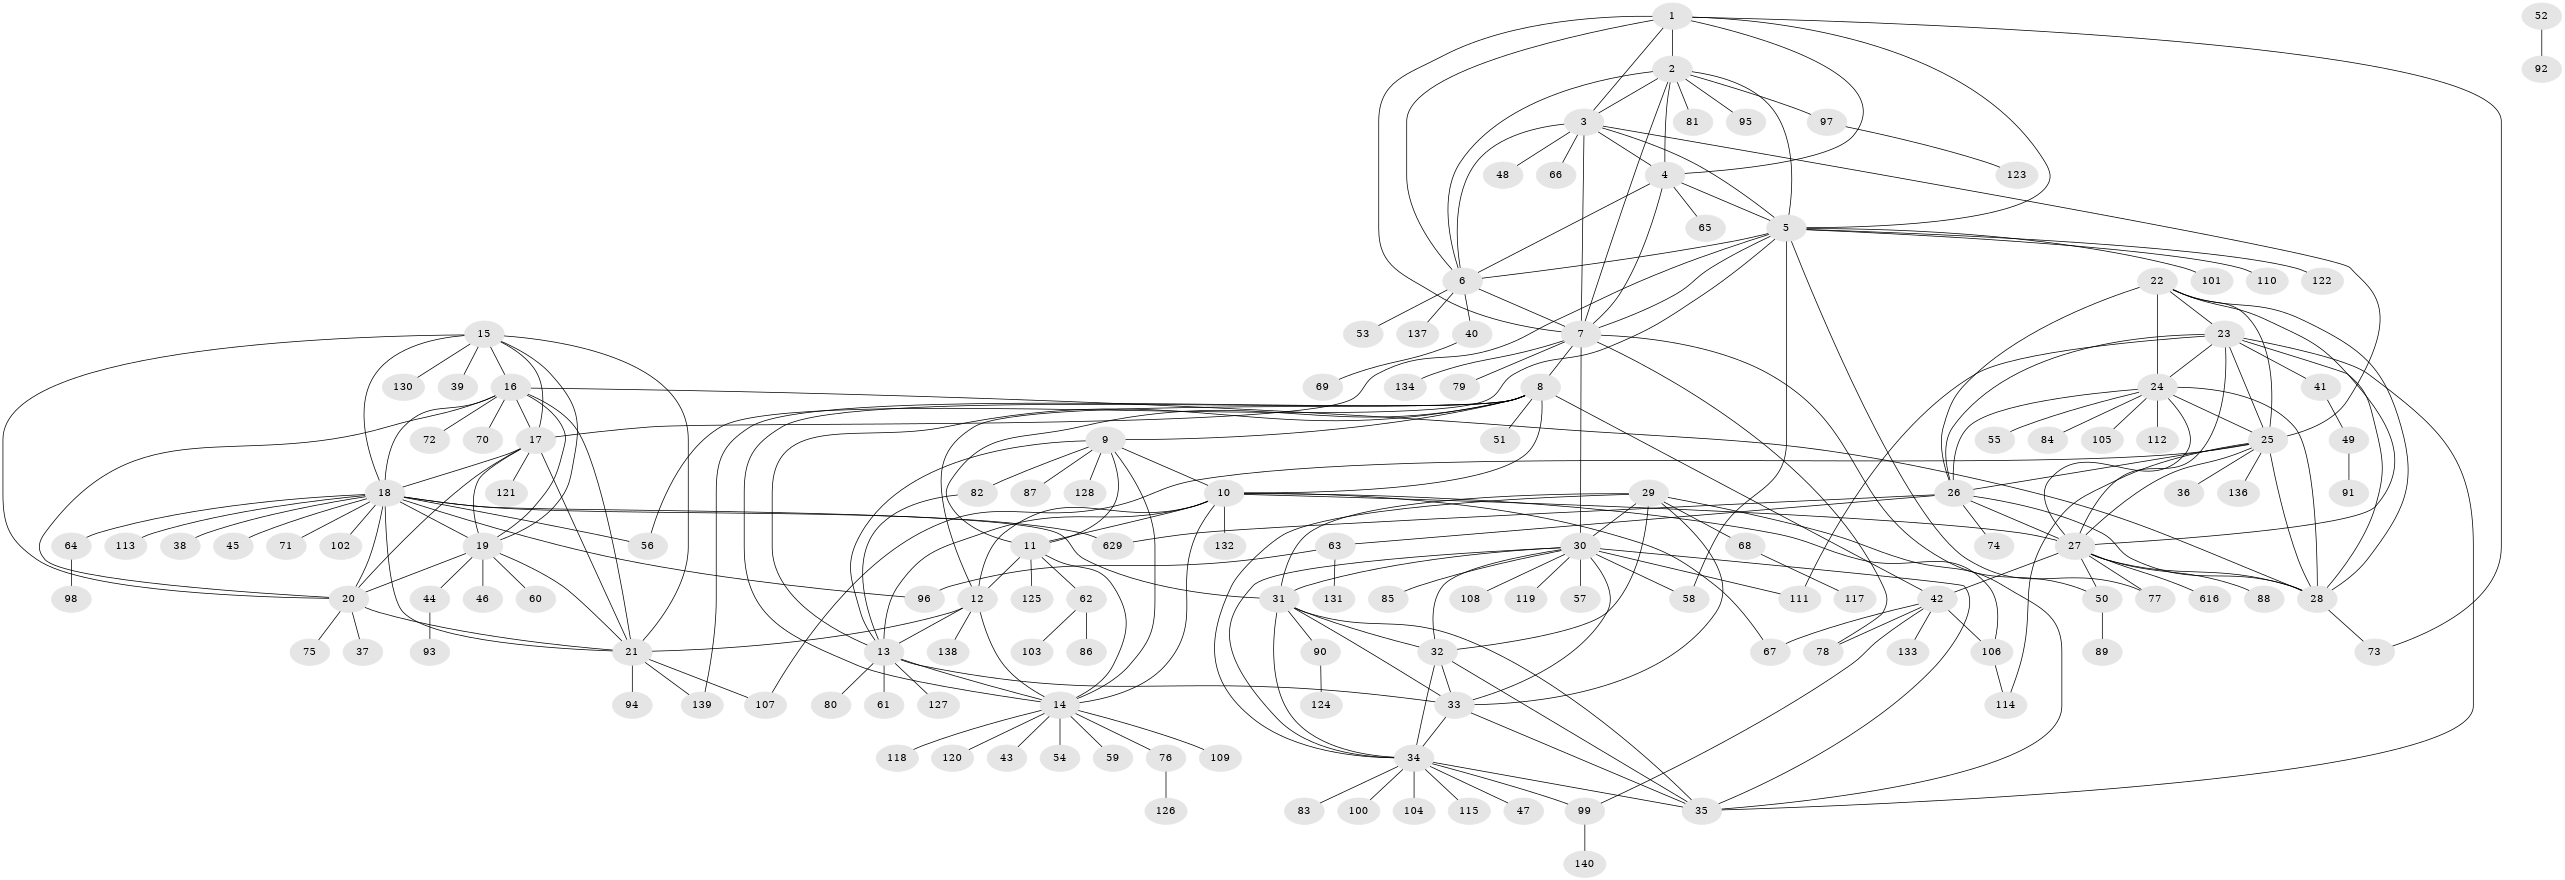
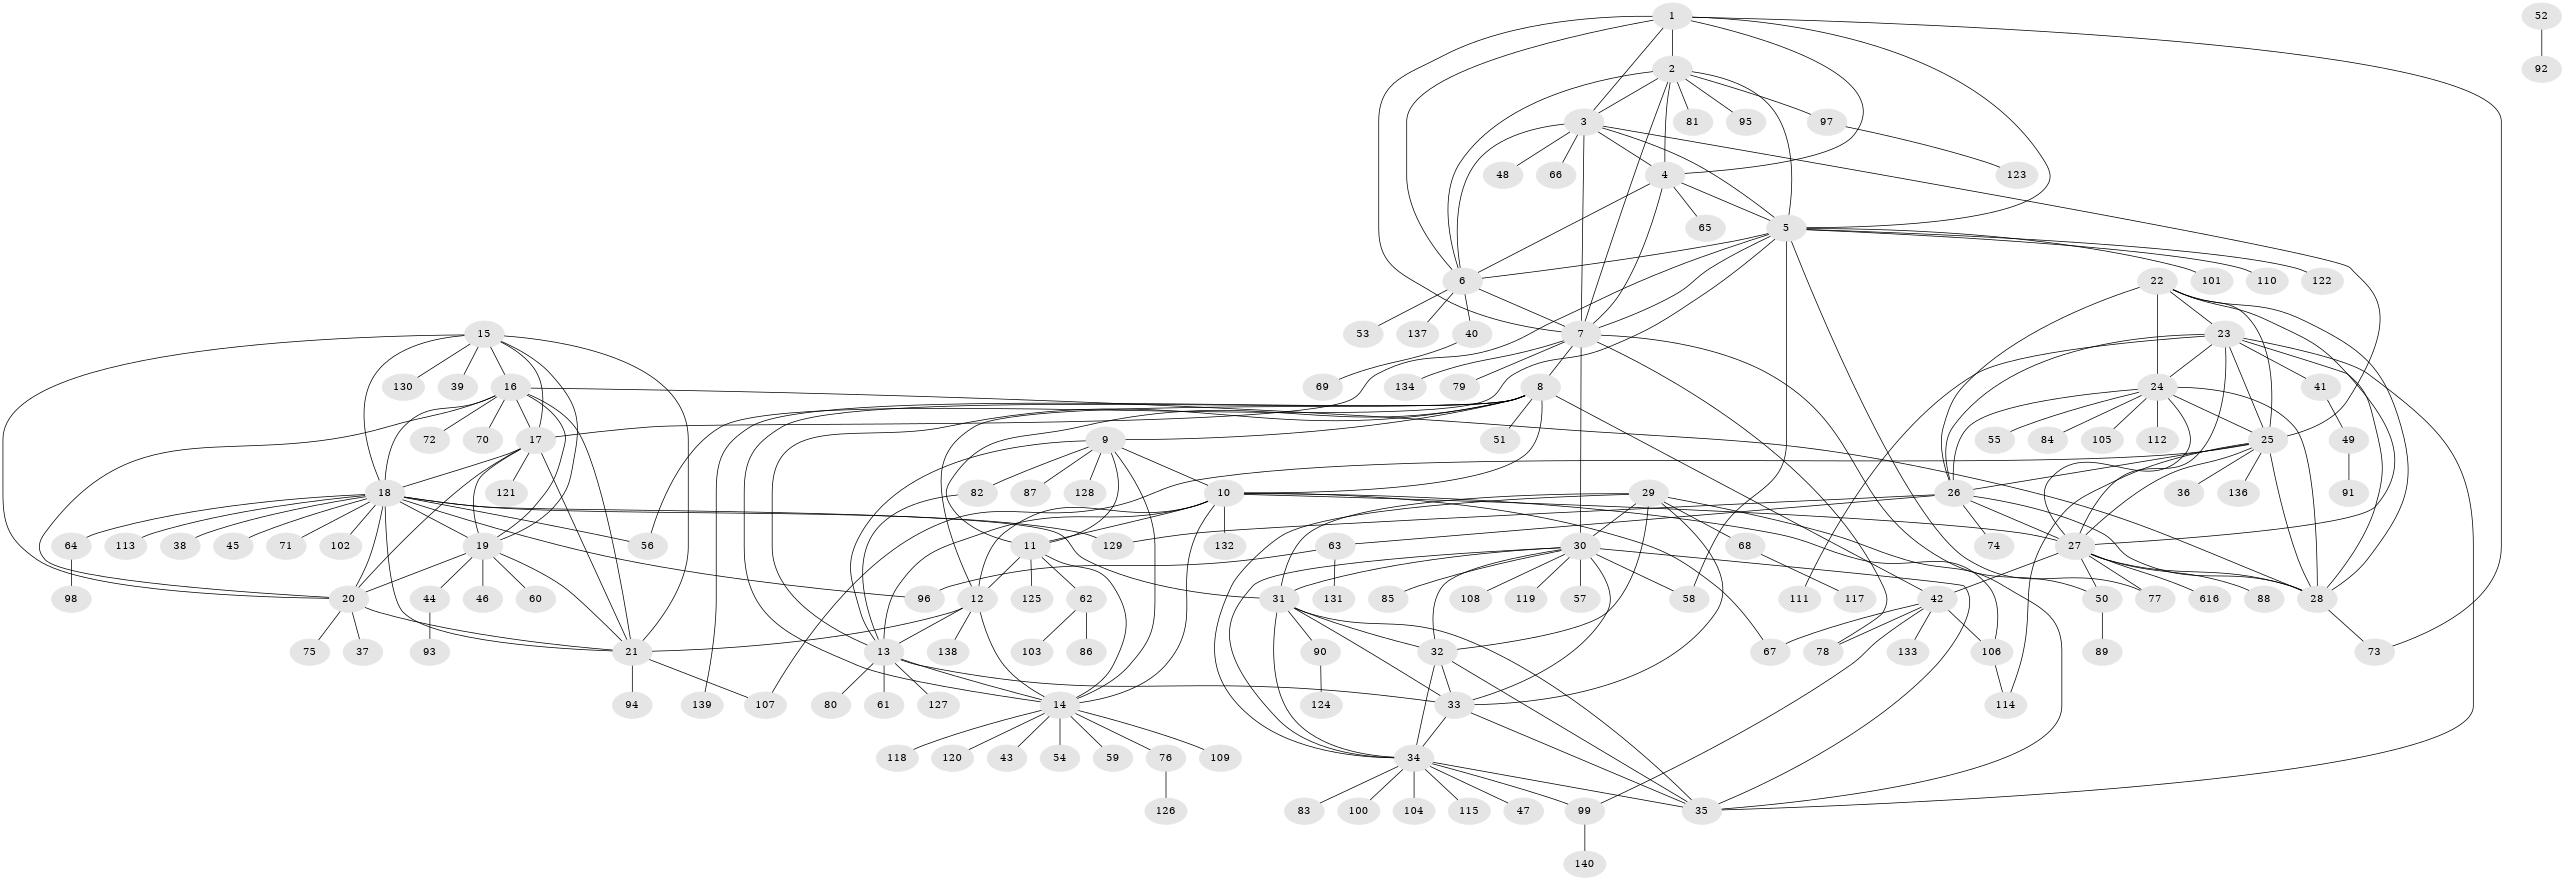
node "629": label "629" -> "129"
edge "30" -- "111": removed
edge "21" -- "139": removed
